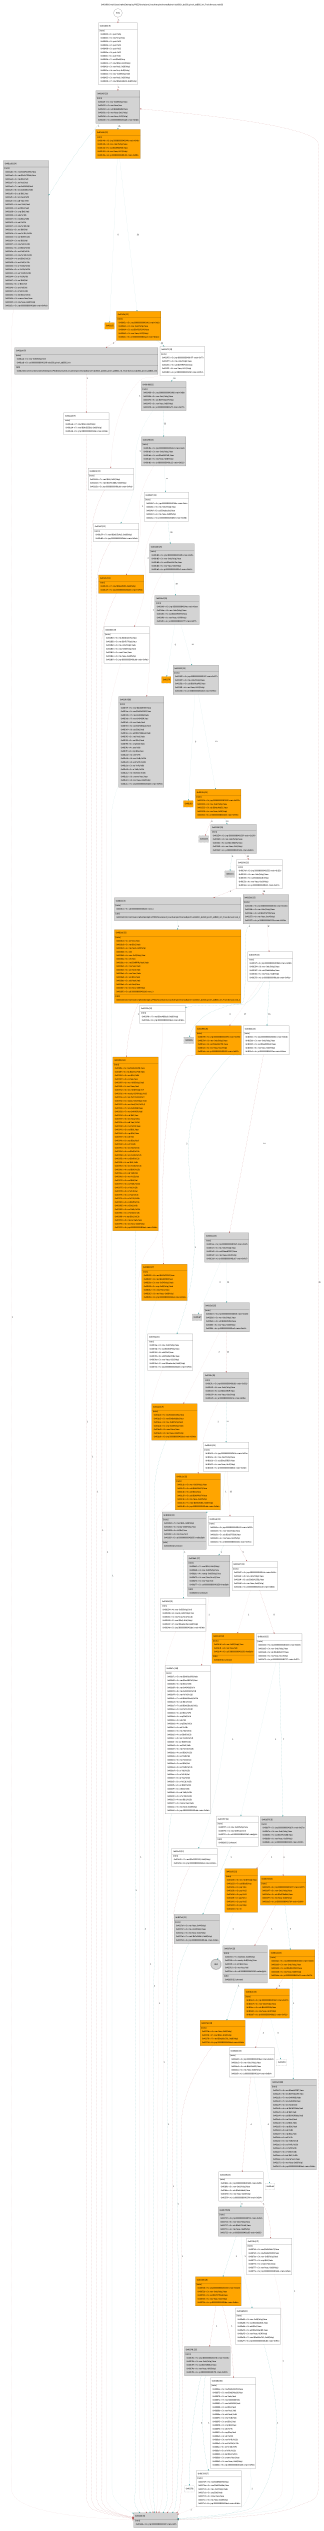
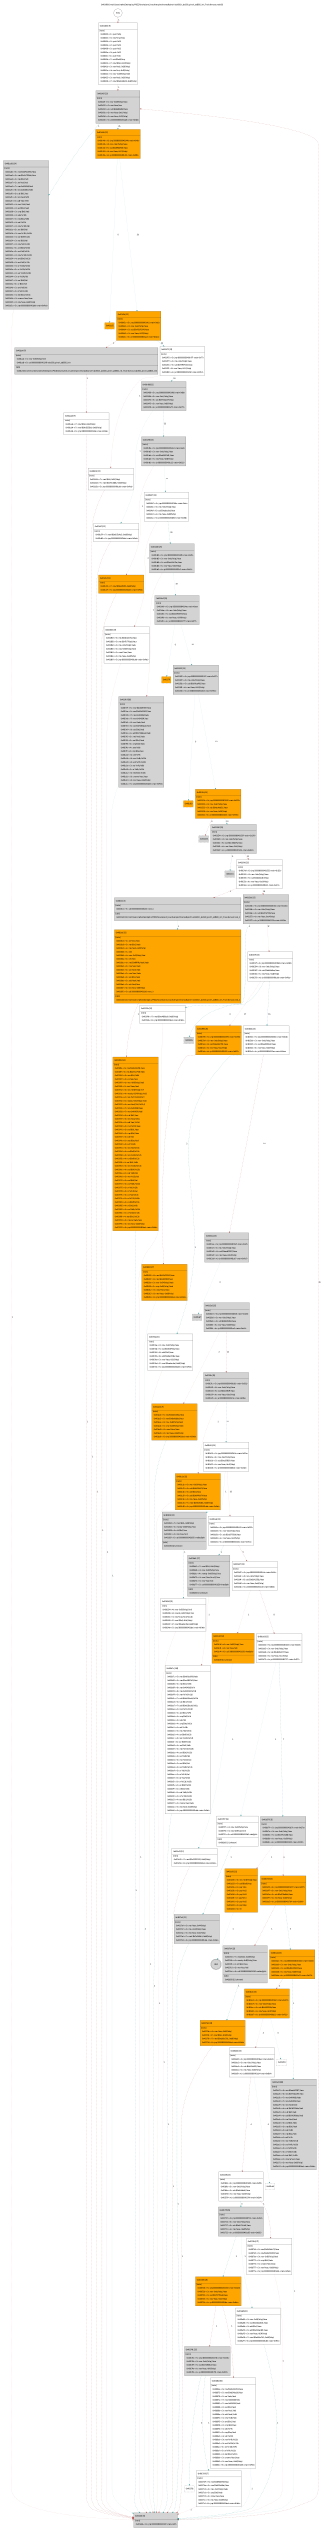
edge "0x4015ca [25]" -> "0x4015e3 [25]": removed, label "14"
